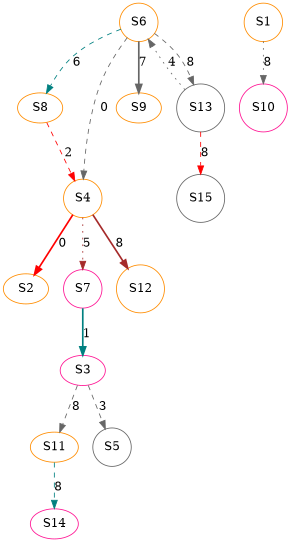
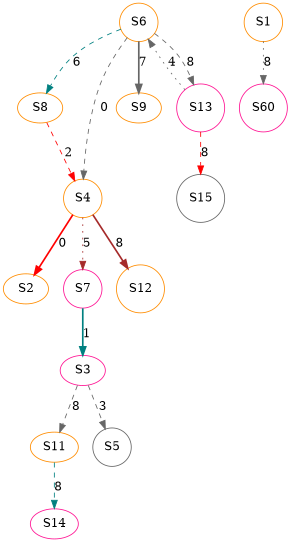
node "S13": color gray40 -> deeppink
node "S10": label "S10" -> "S60"
